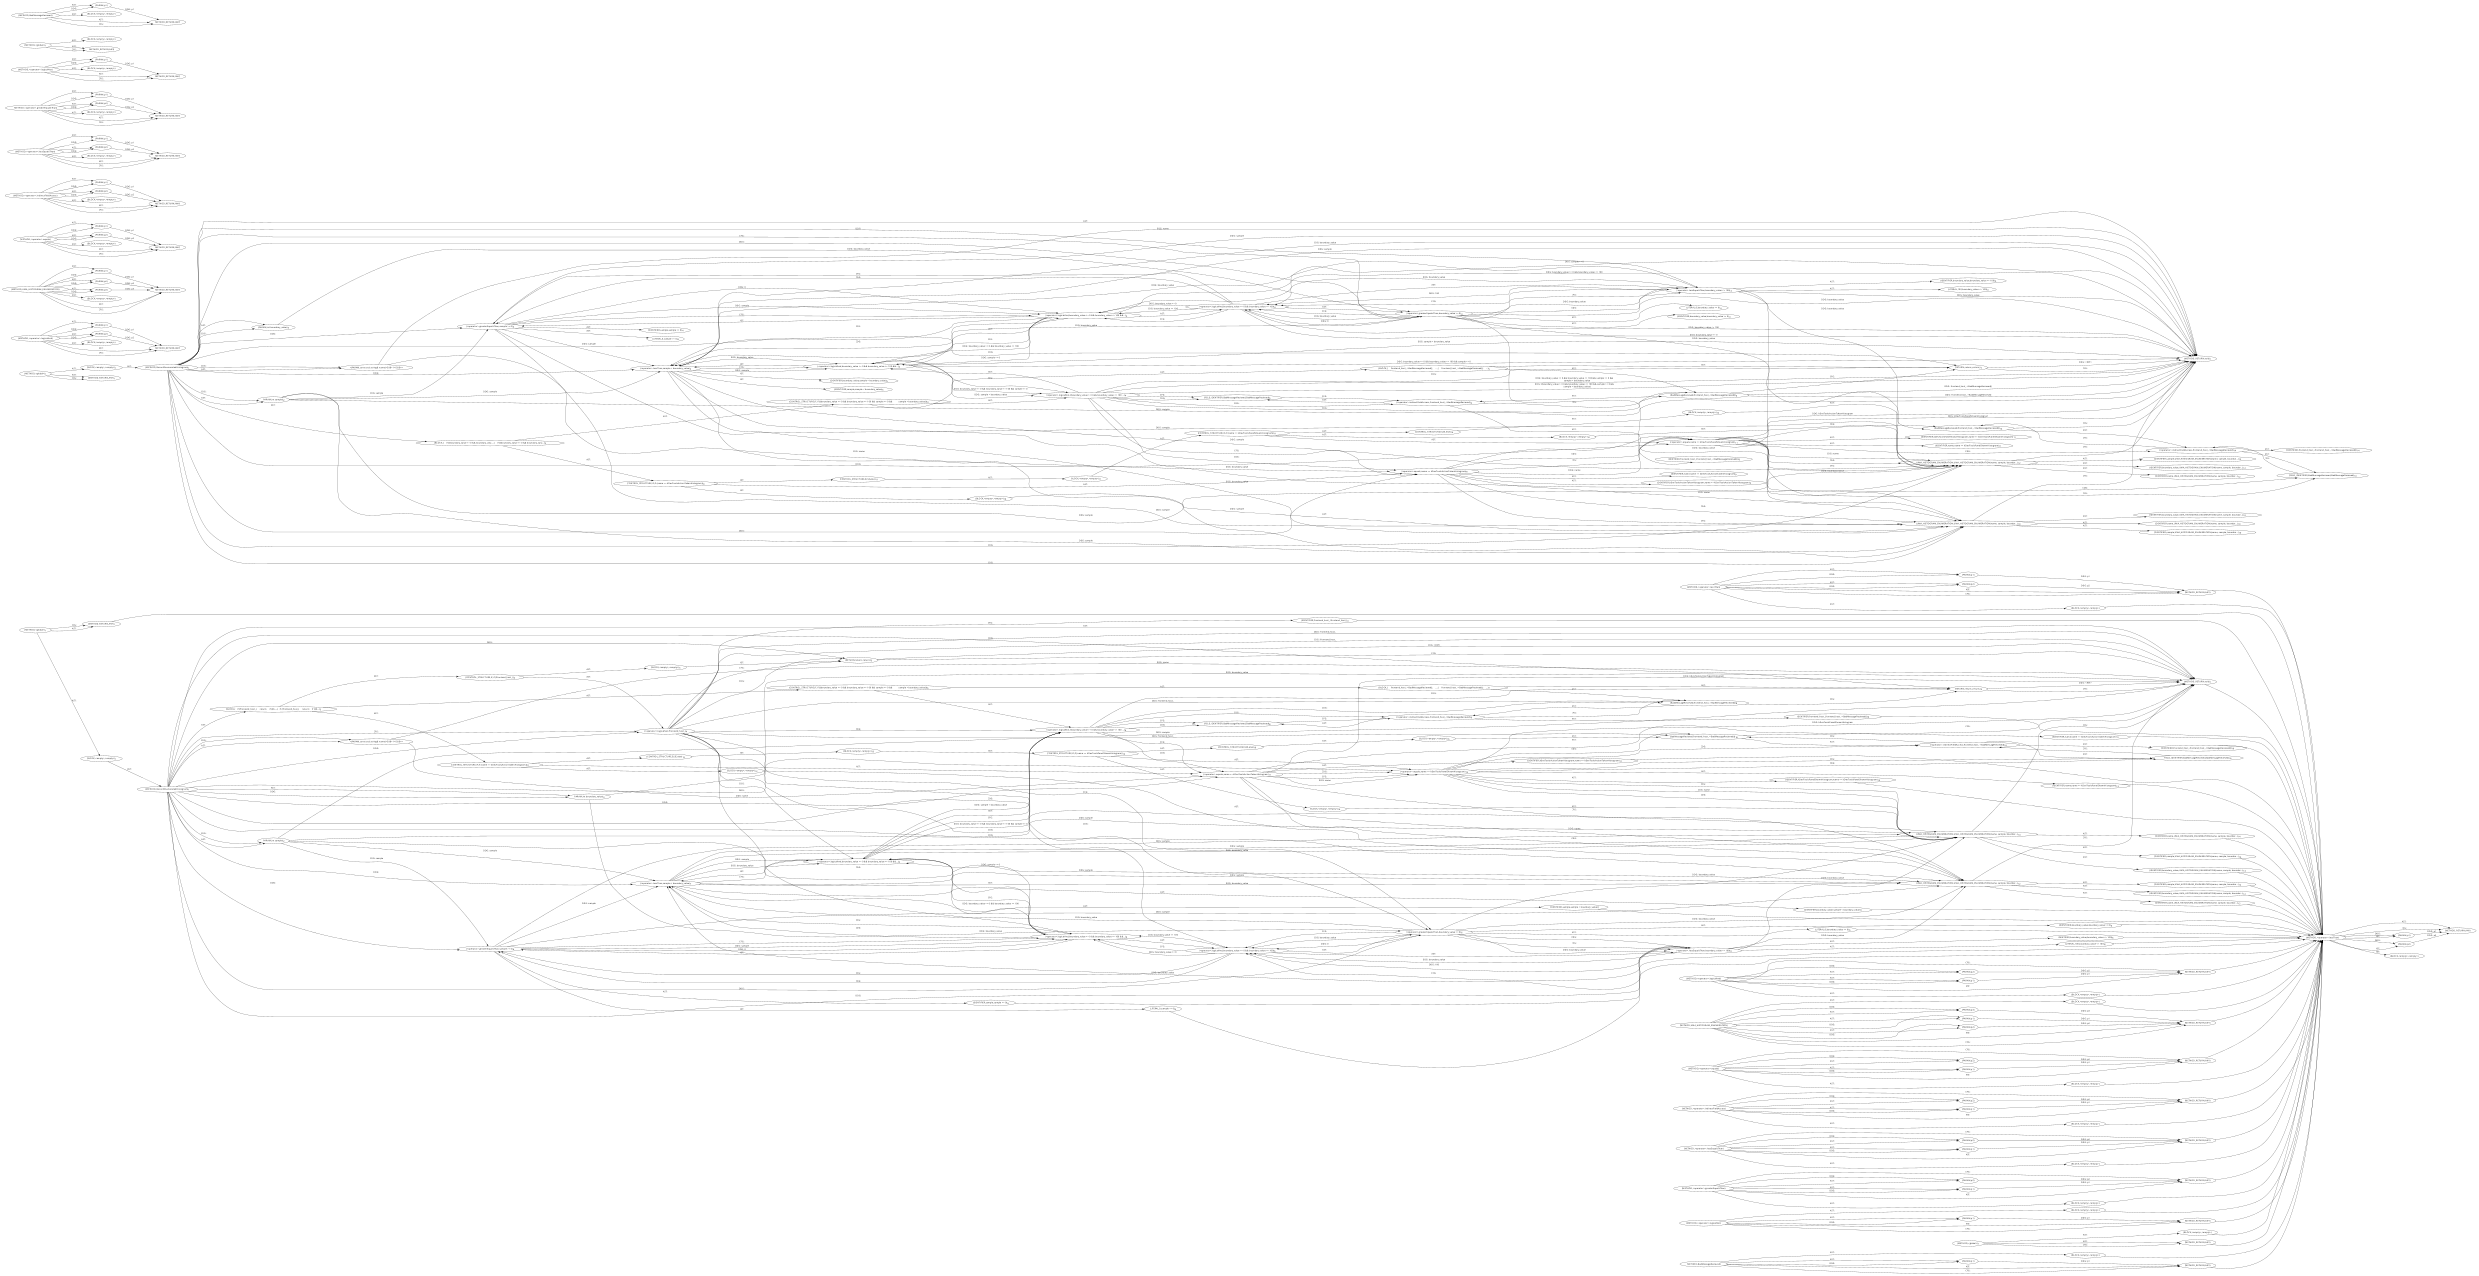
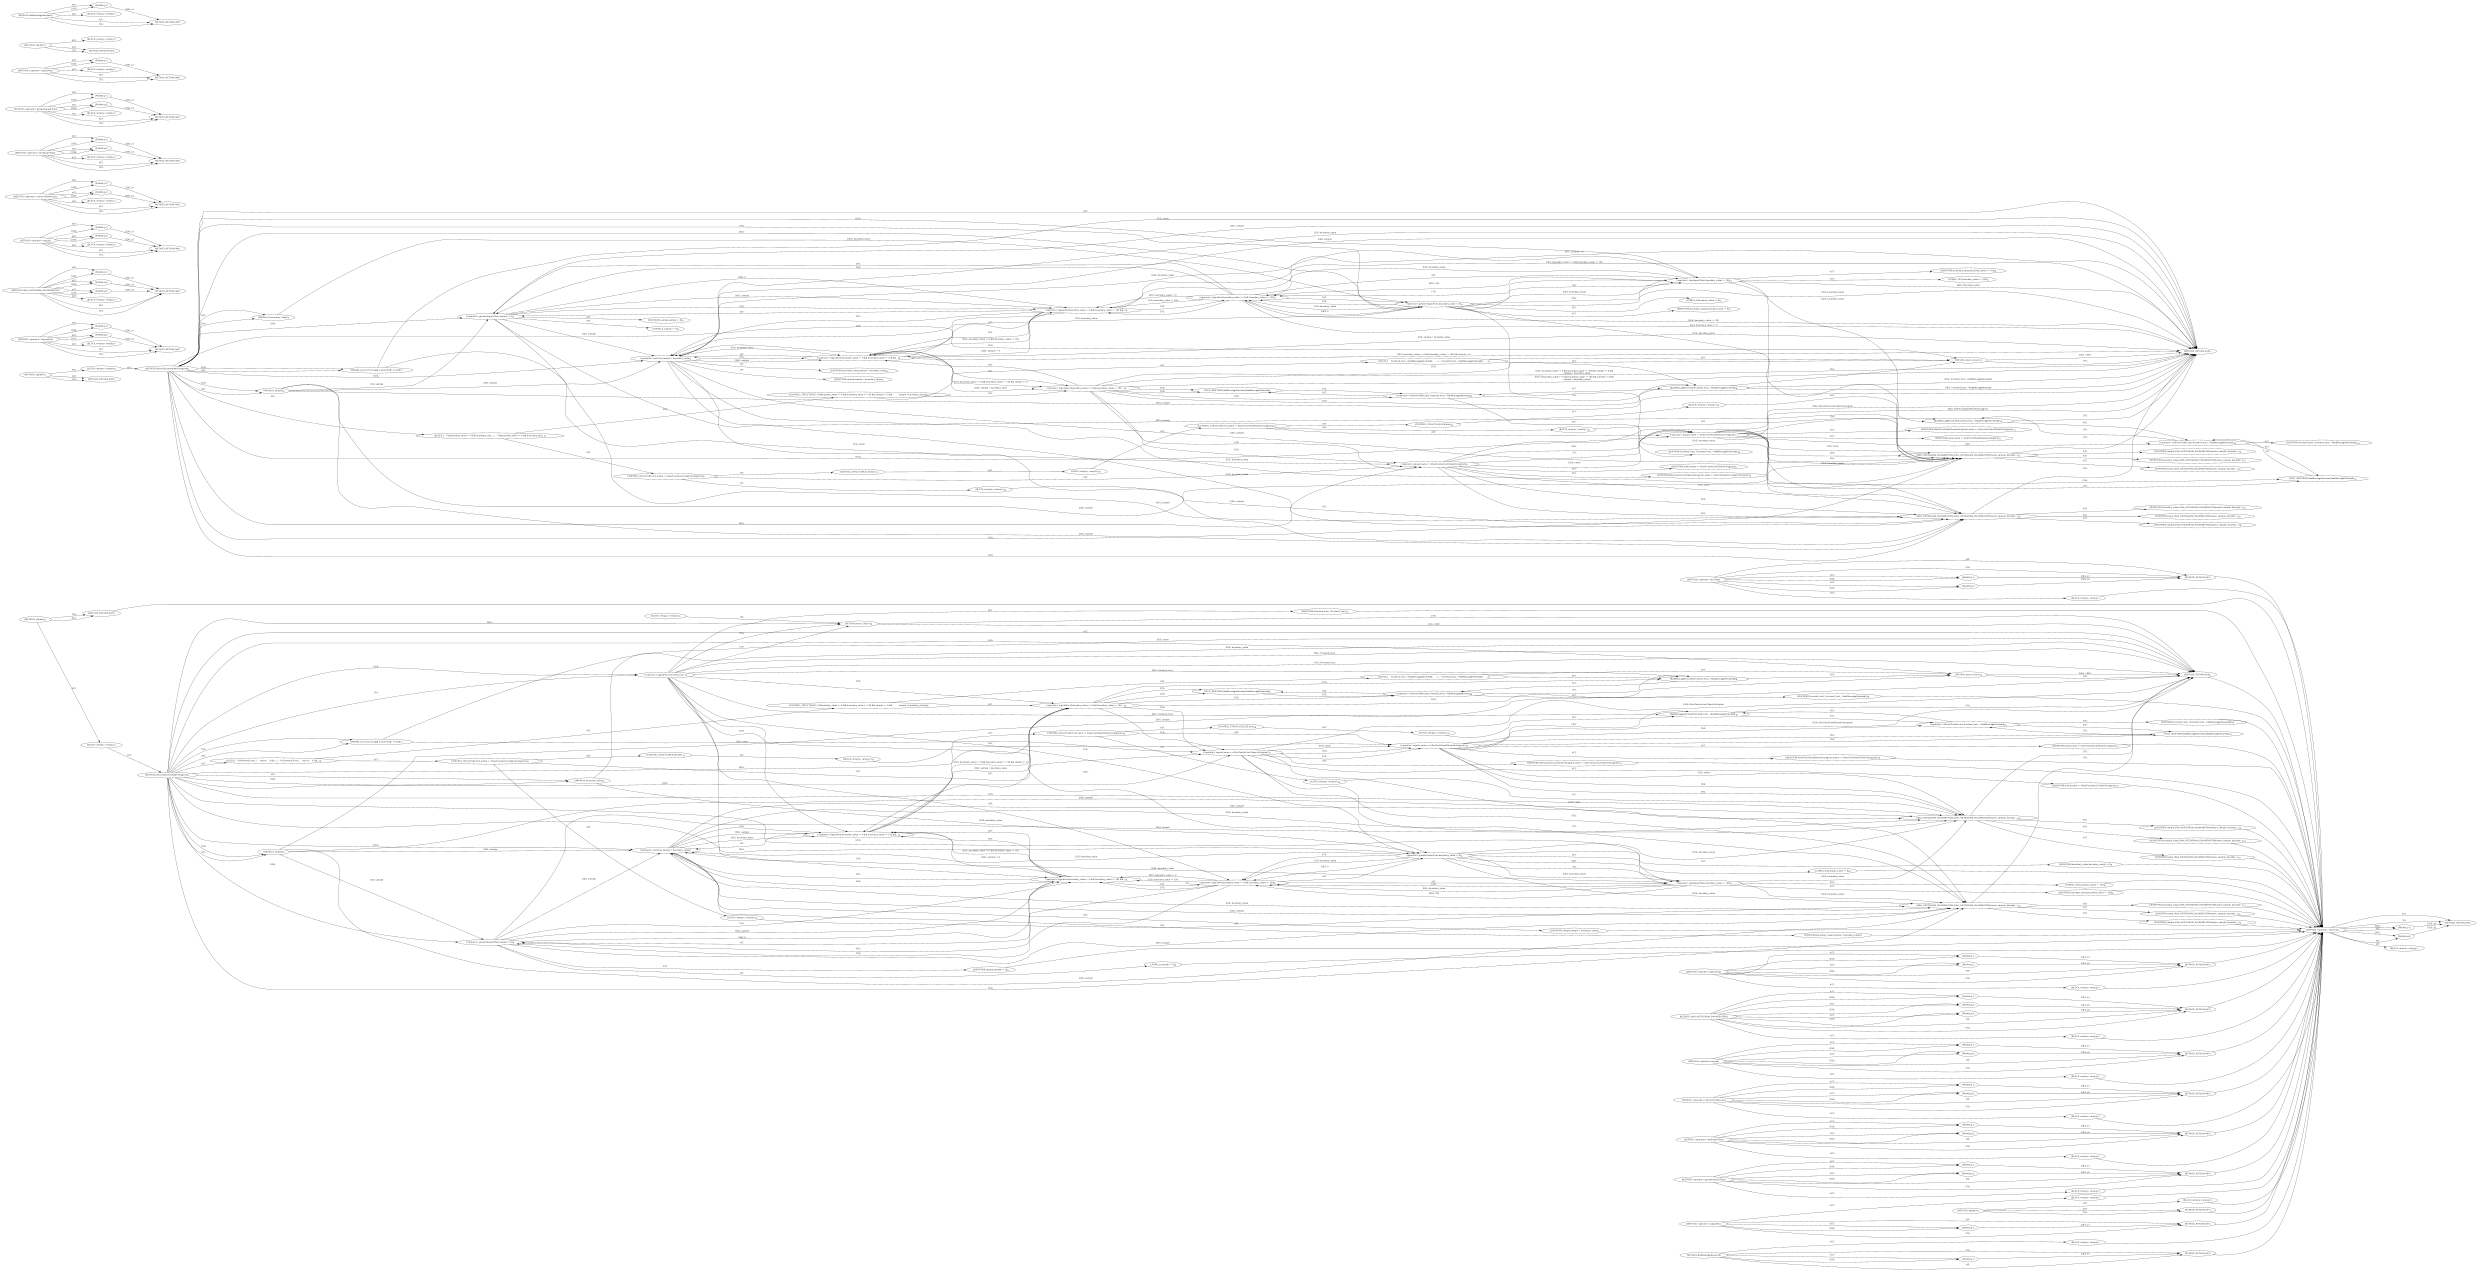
node "(CONTROL_STRUCTURE,IF,if (!frontend_host_))": removed
